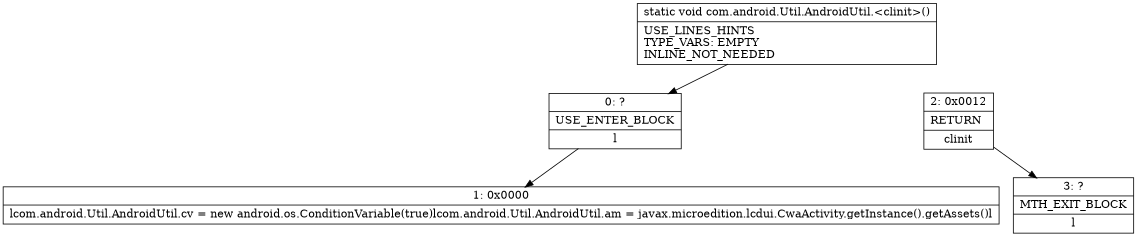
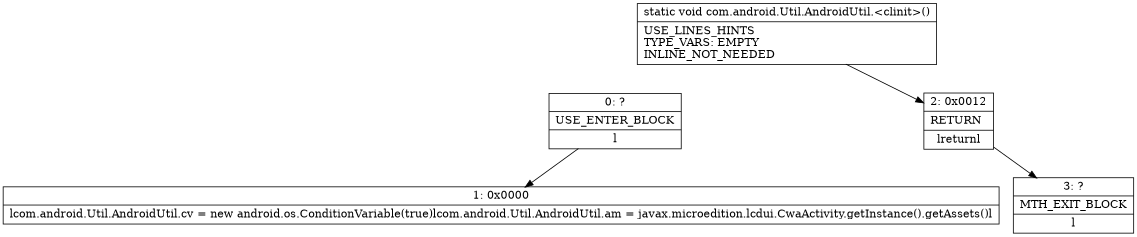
edge "static void com.android.Util.AndroidUtil.<clinit>()" -> "0: ?": now "static void com.android.Util.AndroidUtil.<clinit>()" -> "2: 0x0012"
node "2: 0x0012": text "clinit" -> "lreturnl"
